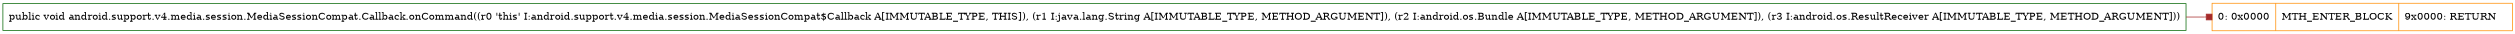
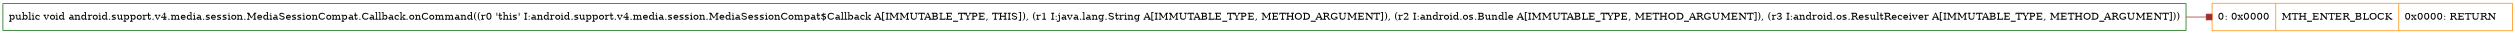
node "0: 0x0000": text "9x0000: RETURN" -> "0x0000: RETURN"
